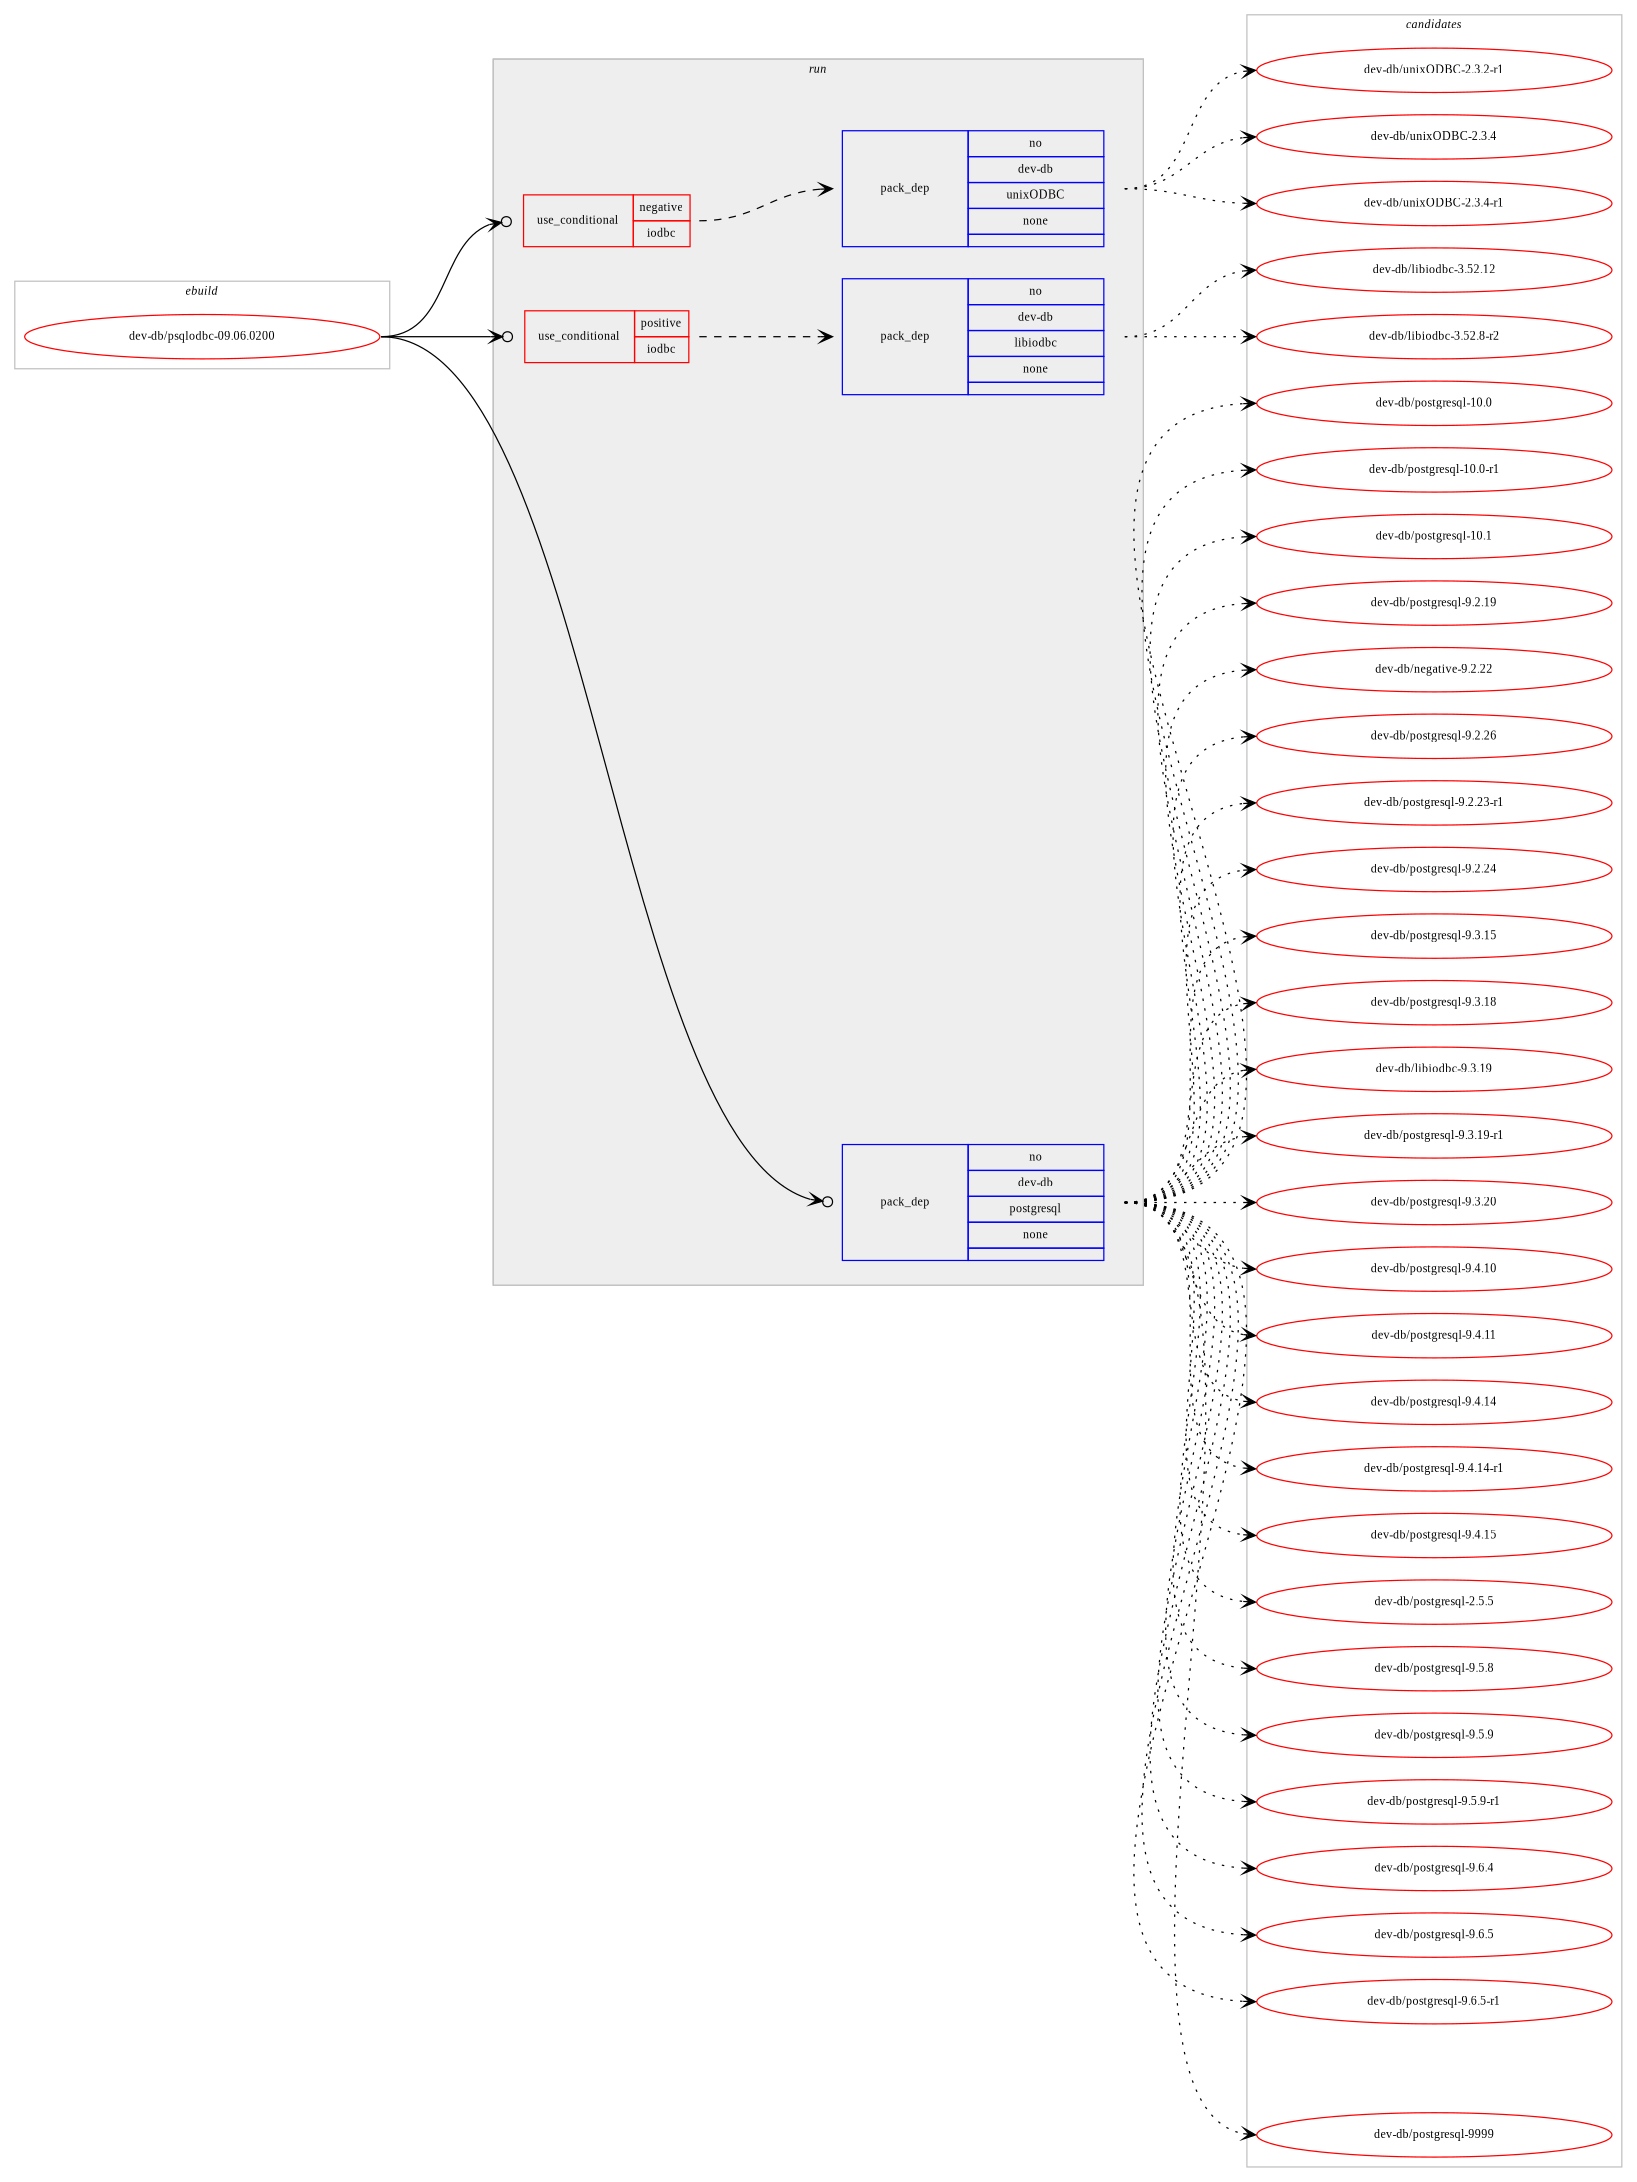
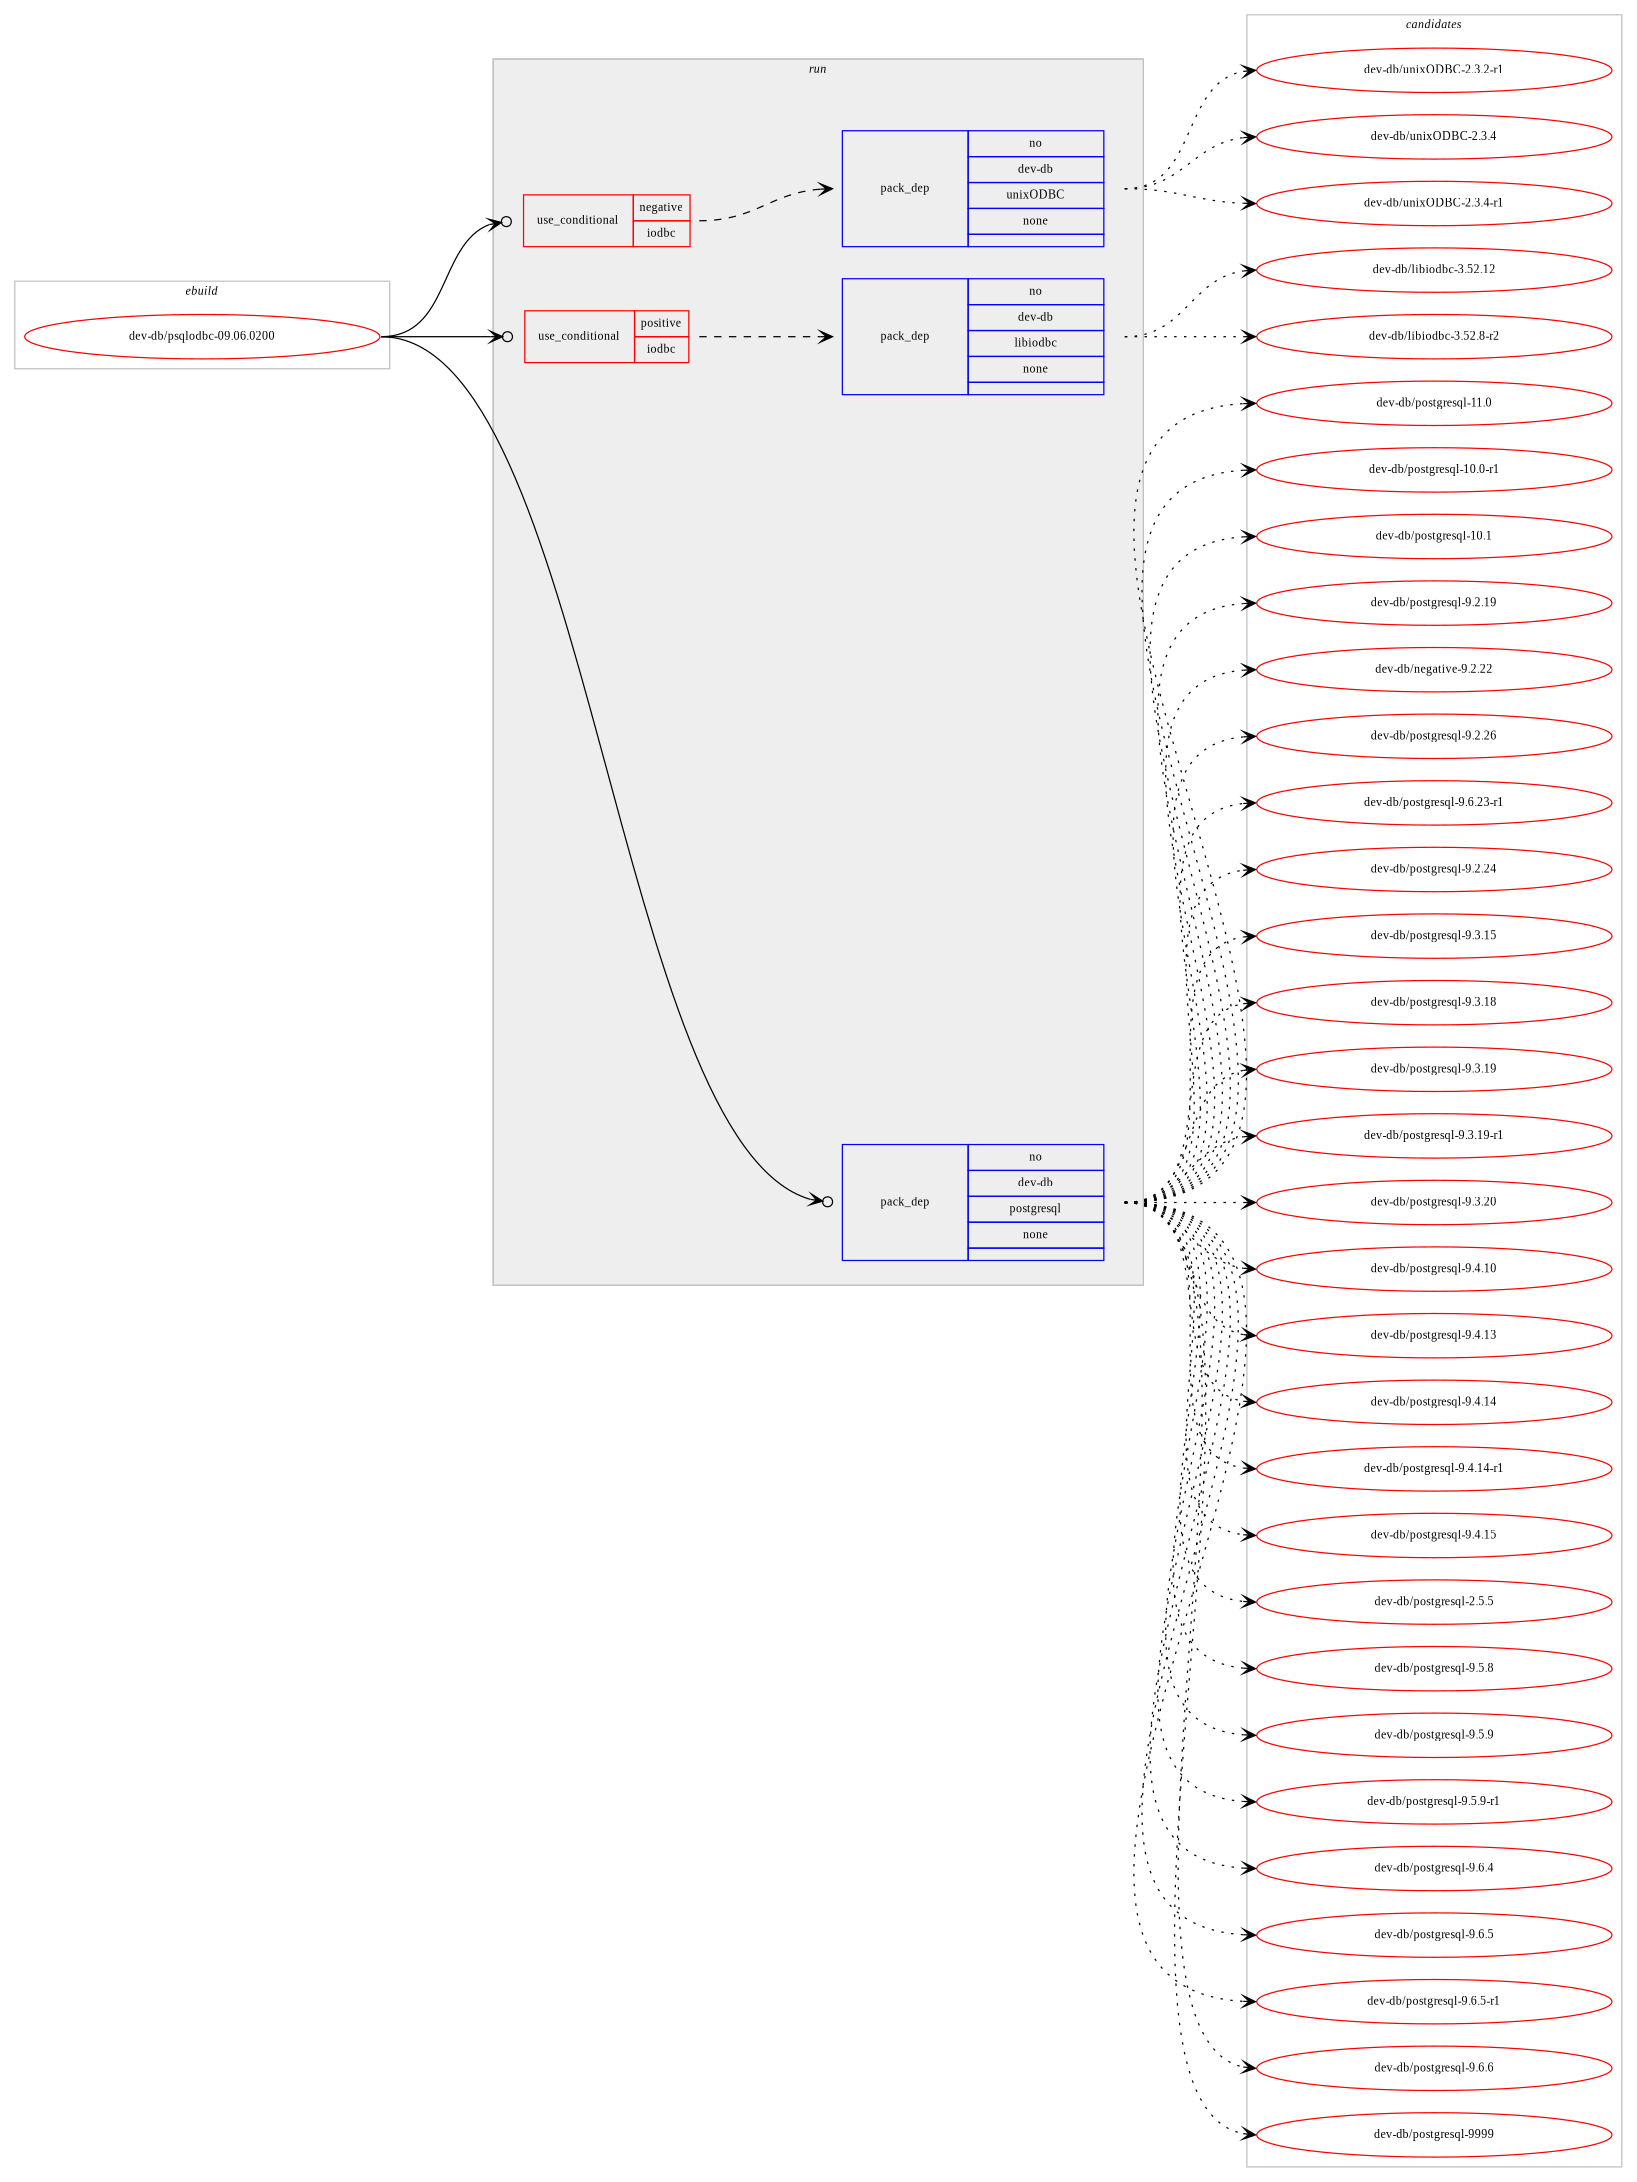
node "dev-db/postgresql-10.0": label "dev-db/postgresql-10.0" -> "dev-db/postgresql-11.0"
node "dev-db/postgresql-9.2.23-r1": label "dev-db/postgresql-9.2.23-r1" -> "dev-db/postgresql-9.6.23-r1"
node "dev-db/libiodbc-9.3.19": label "dev-db/libiodbc-9.3.19" -> "dev-db/postgresql-9.3.19"
node "dev-db/postgresql-9.4.11": label "dev-db/postgresql-9.4.11" -> "dev-db/postgresql-9.4.13"
node "dev-db/postgresql-9.6.6": added
